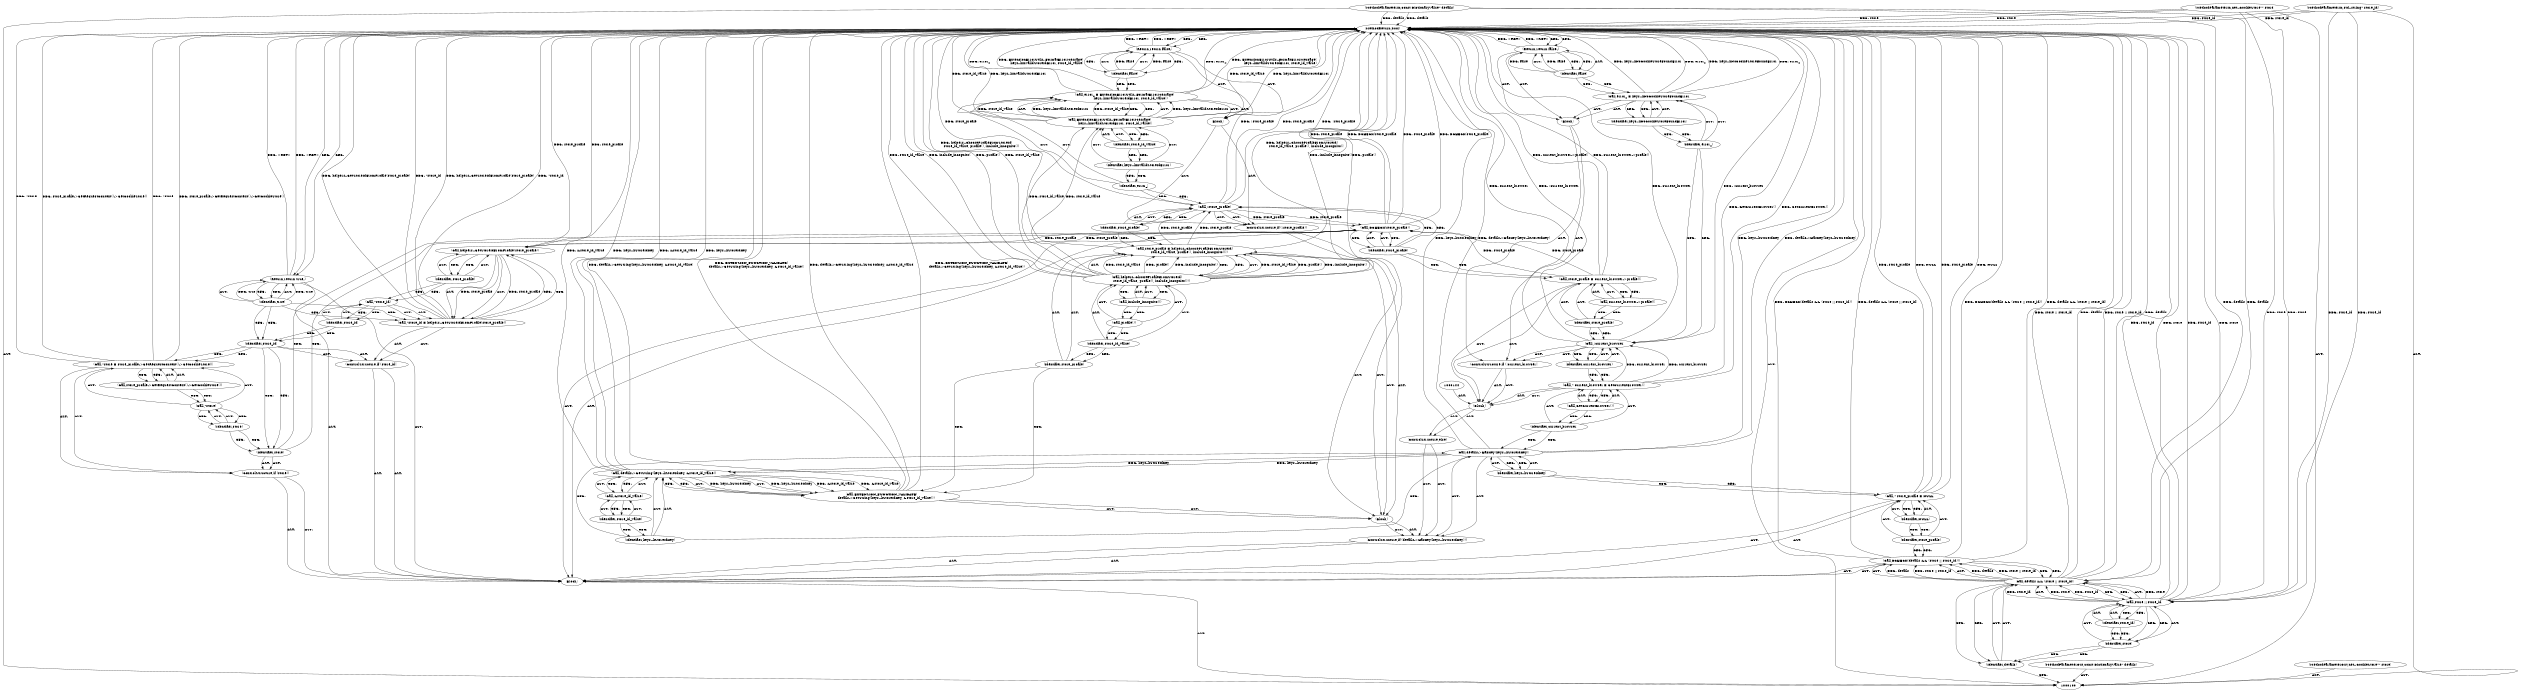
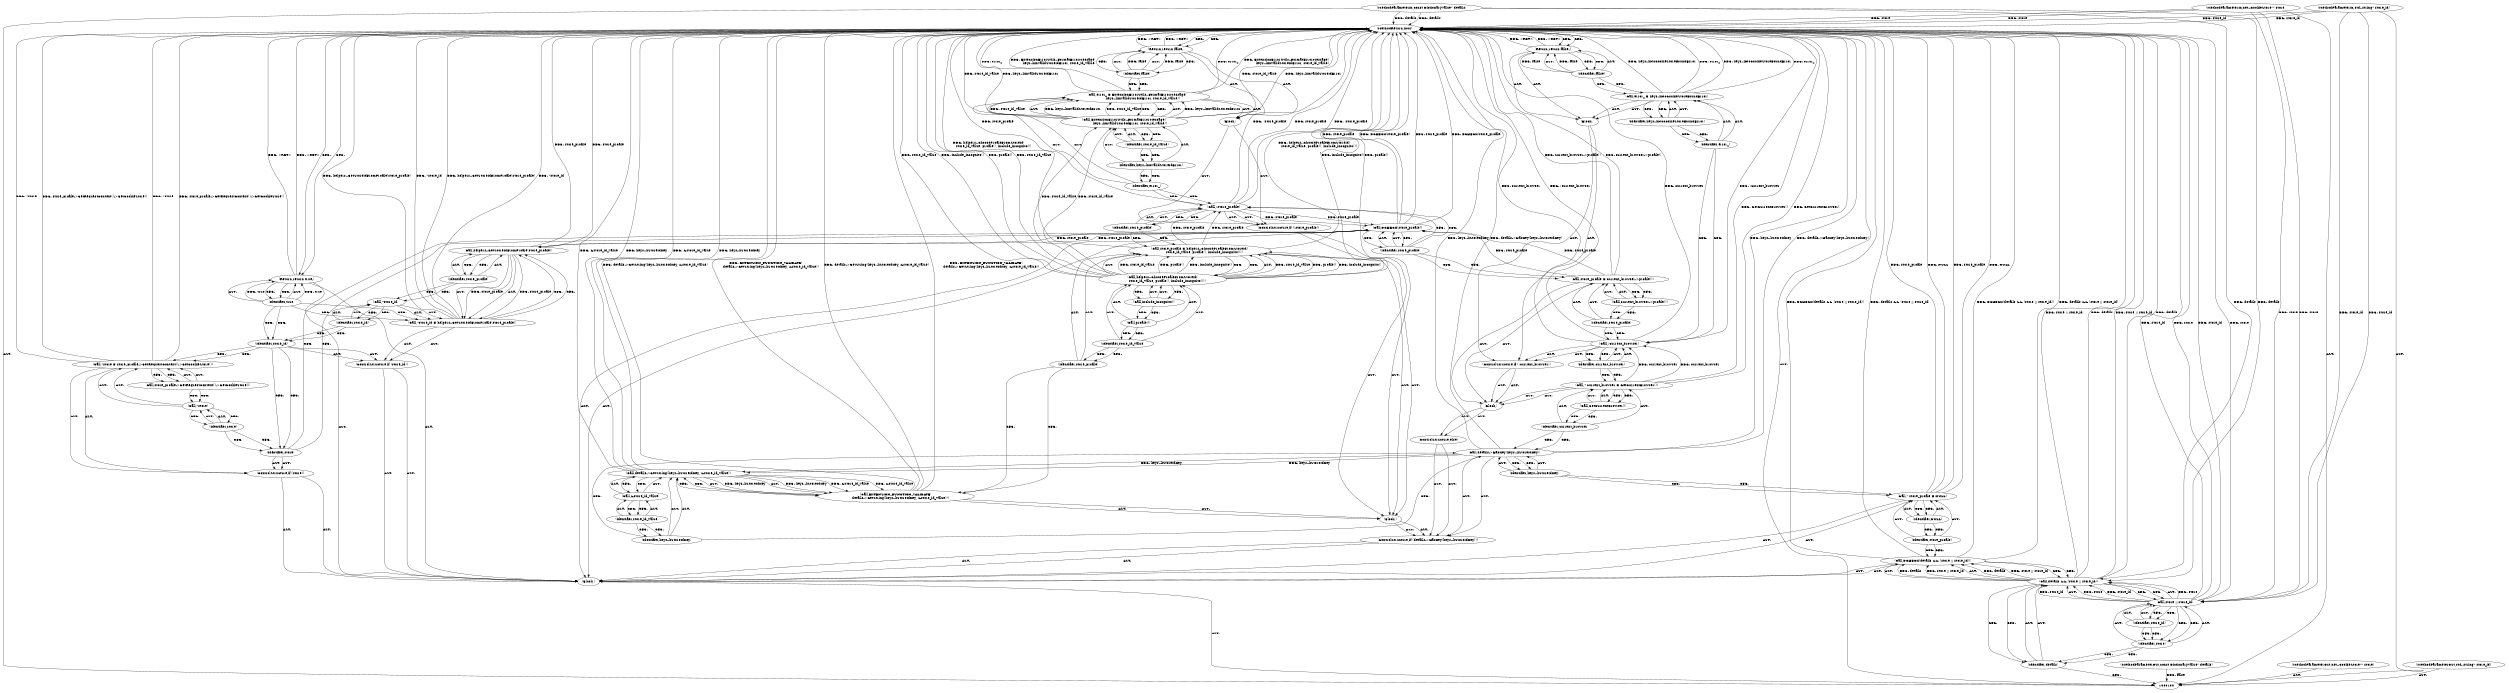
node "1000144": removed
node "(MethodParameterOut,std::string* store_id)": added
edge "(MethodParameterOut,const DictionaryValue* details)" -> "1000100": label "AST: " -> "DDG: false"
